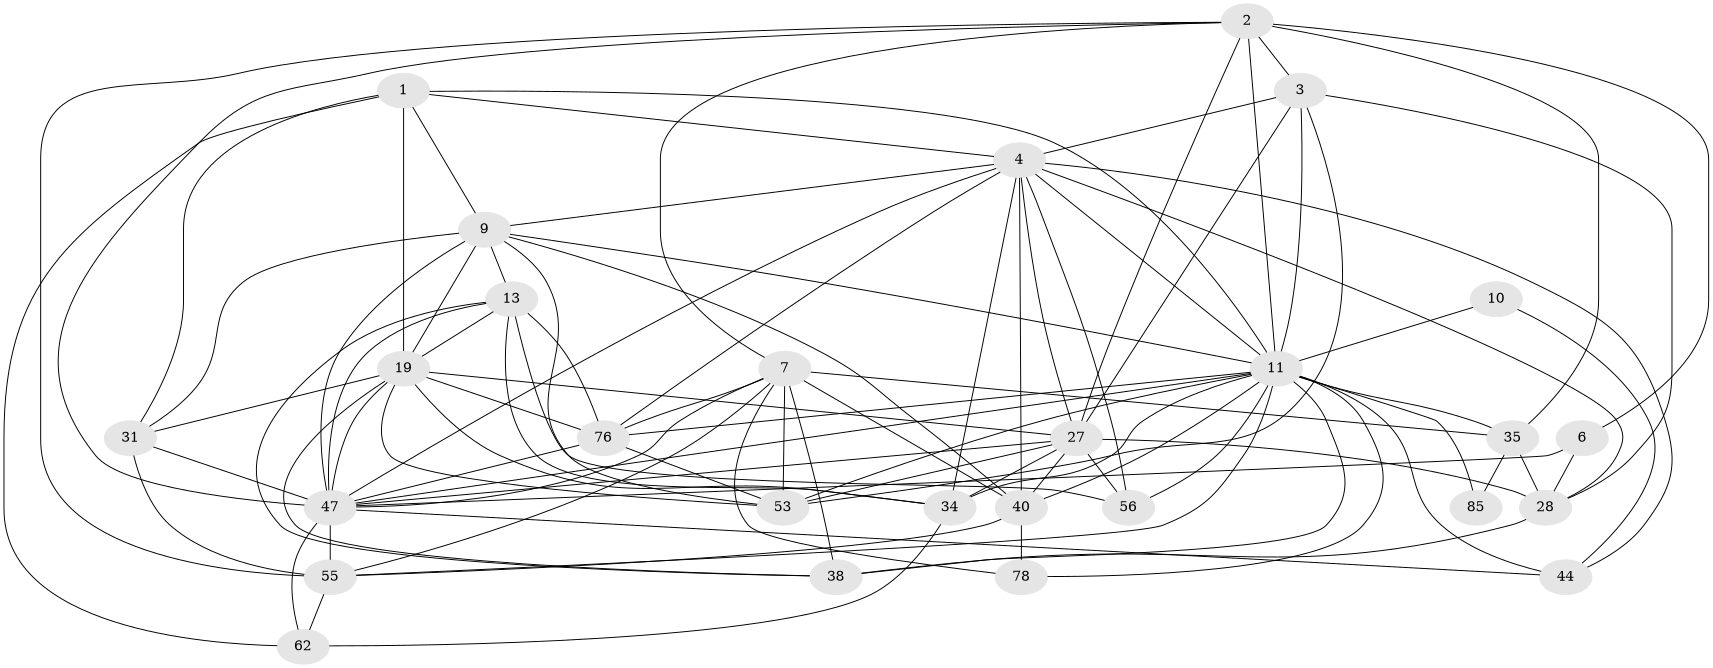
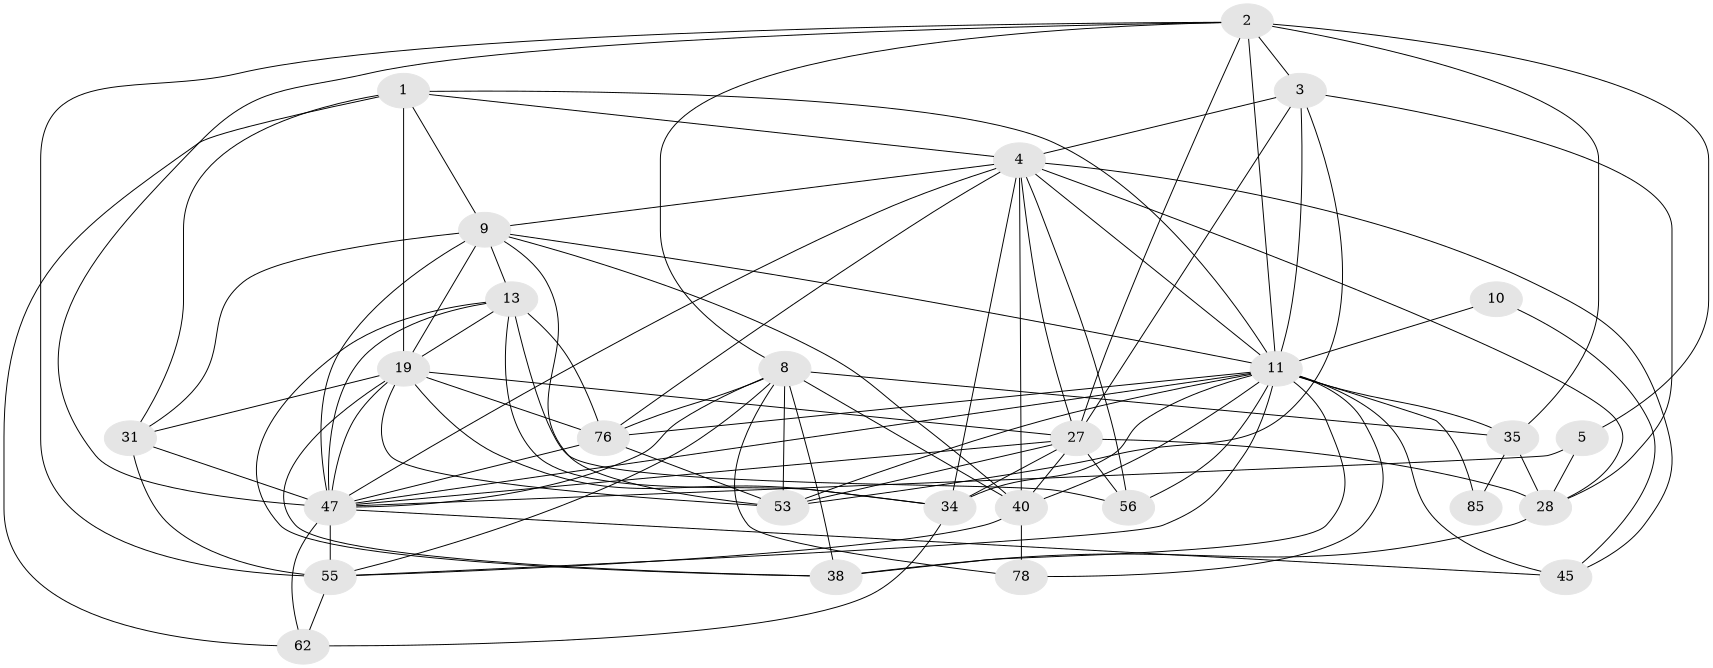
node "7": label "7" -> "8"
node "6": label "6" -> "5"
node "44": label "44" -> "45"
